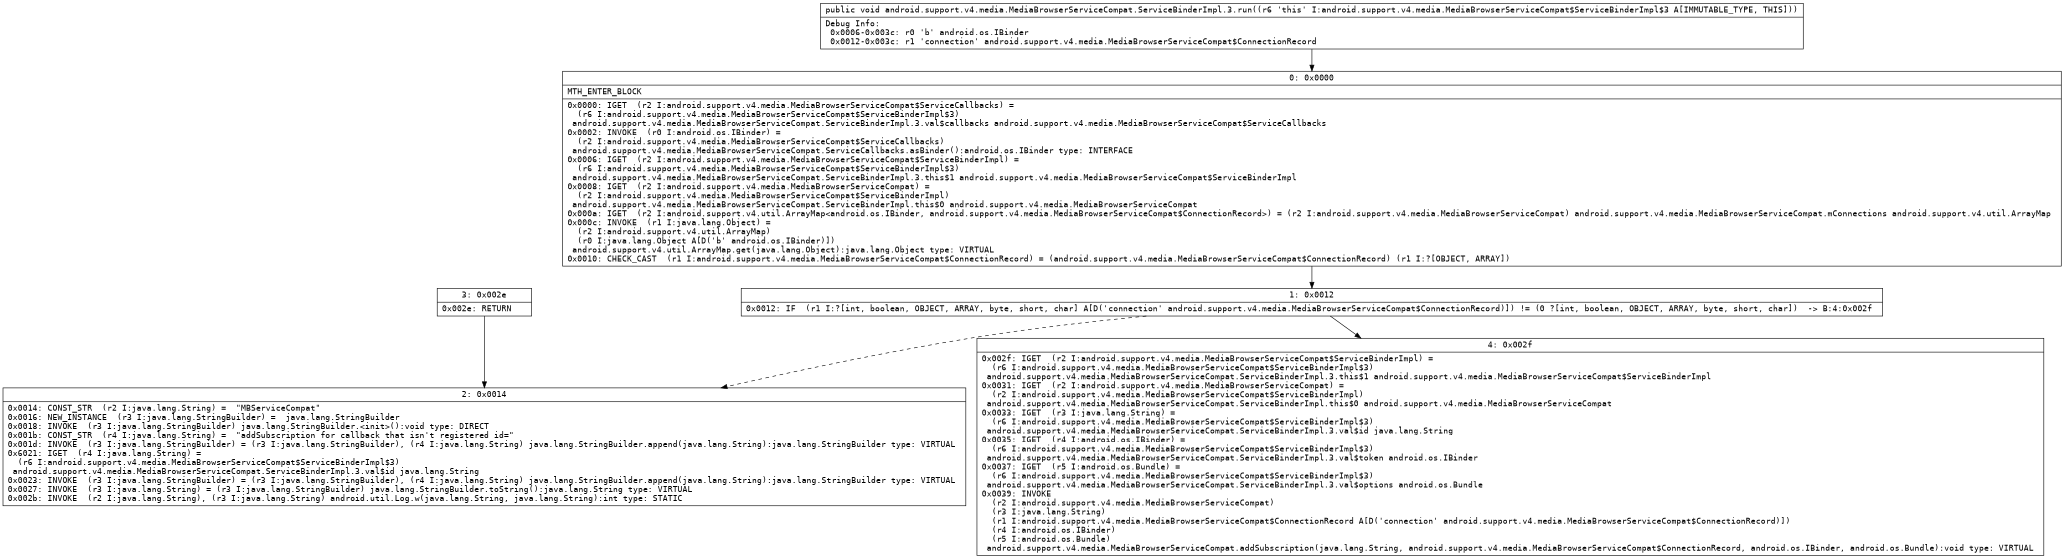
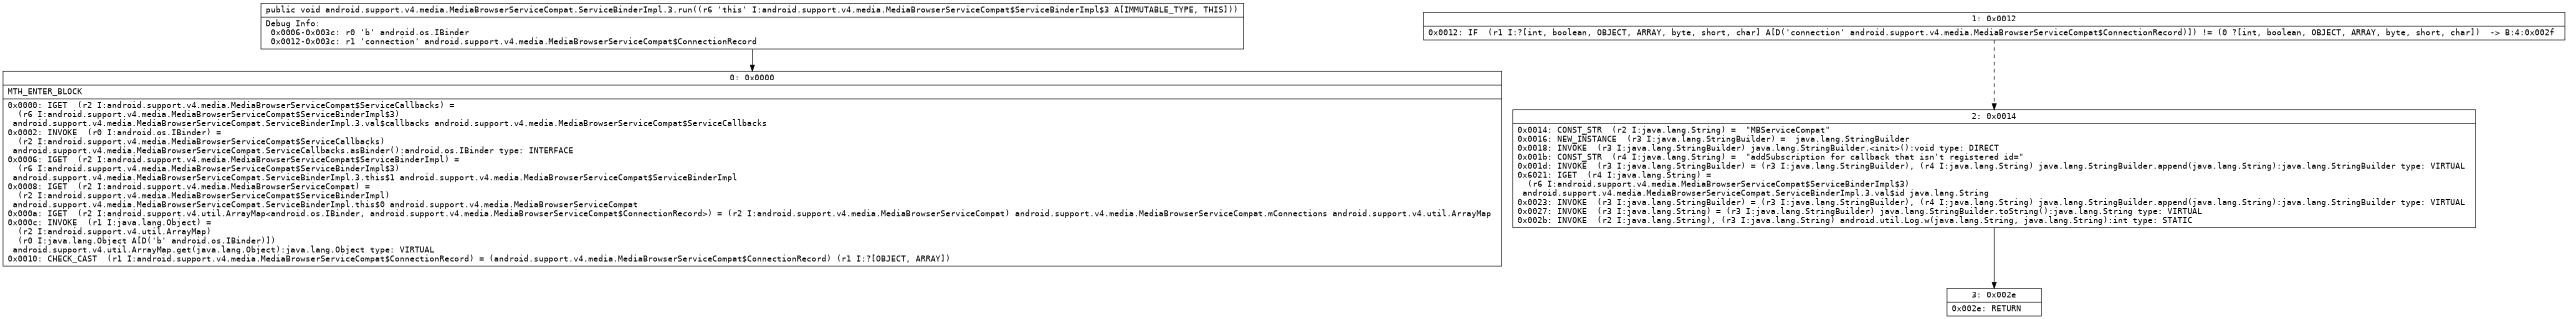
edge "0: 0x0000" -> "1: 0x0012": removed
edge "3: 0x002e" -> "2: 0x0014": reversed
node "4: 0x002f": removed
